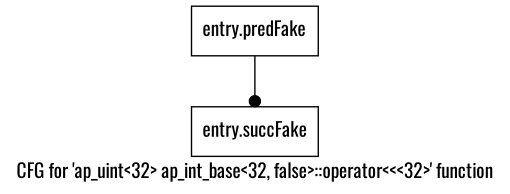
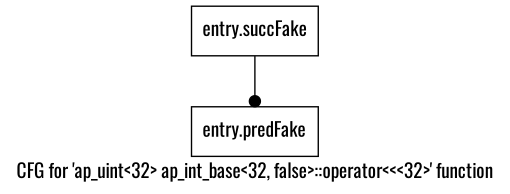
edge "entry.predFake" -> "entry.succFake": reversed
